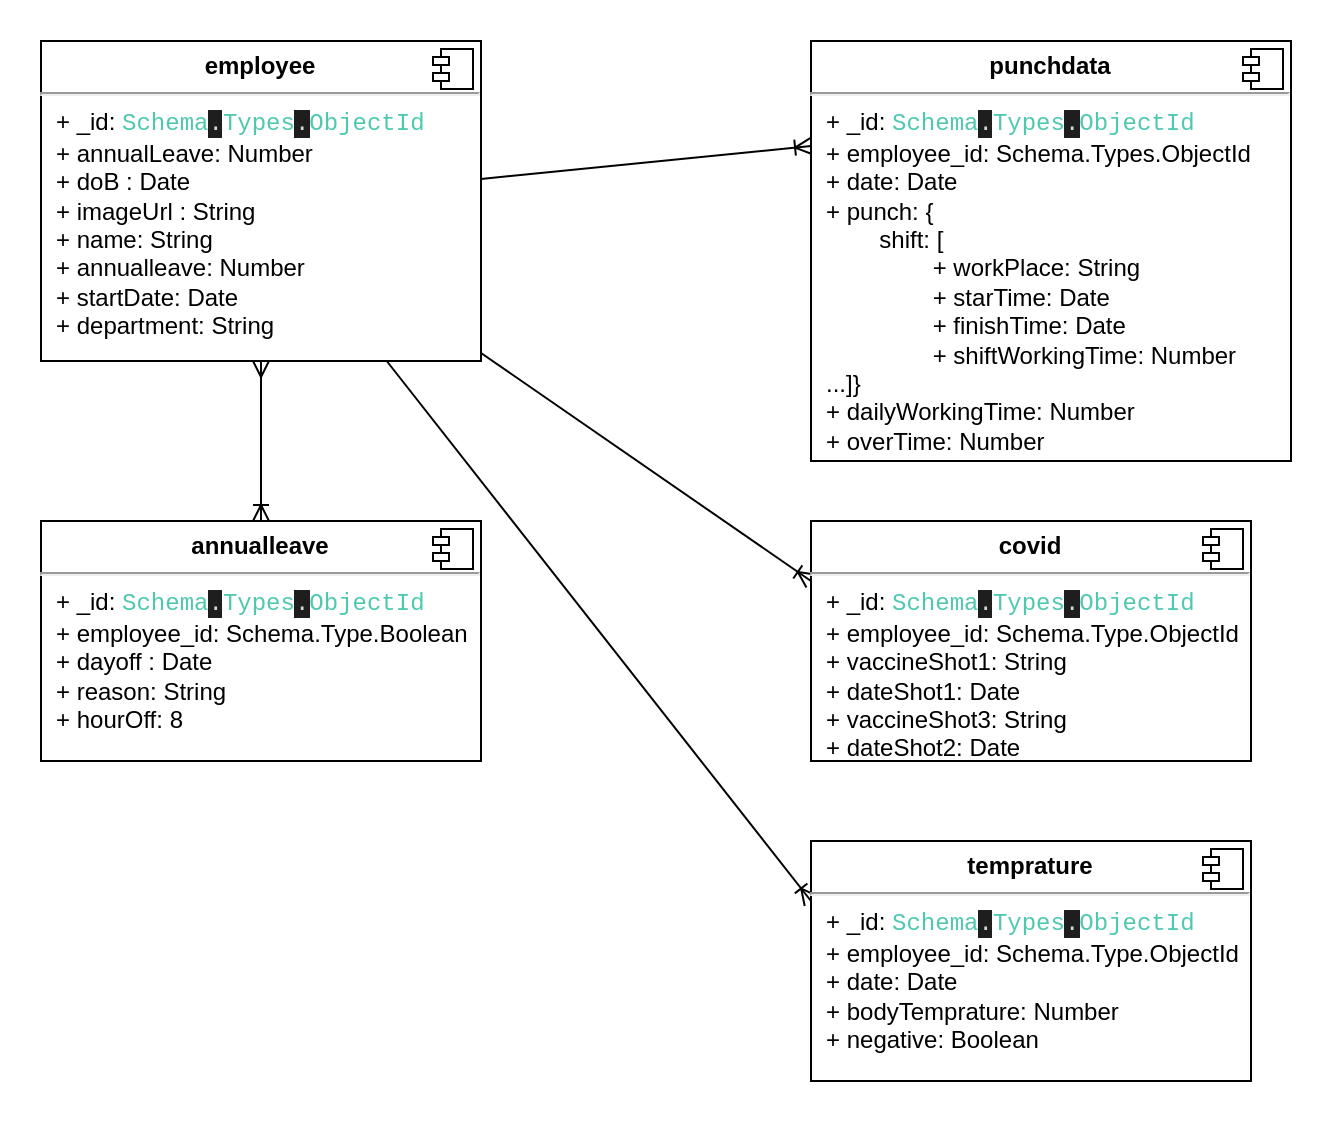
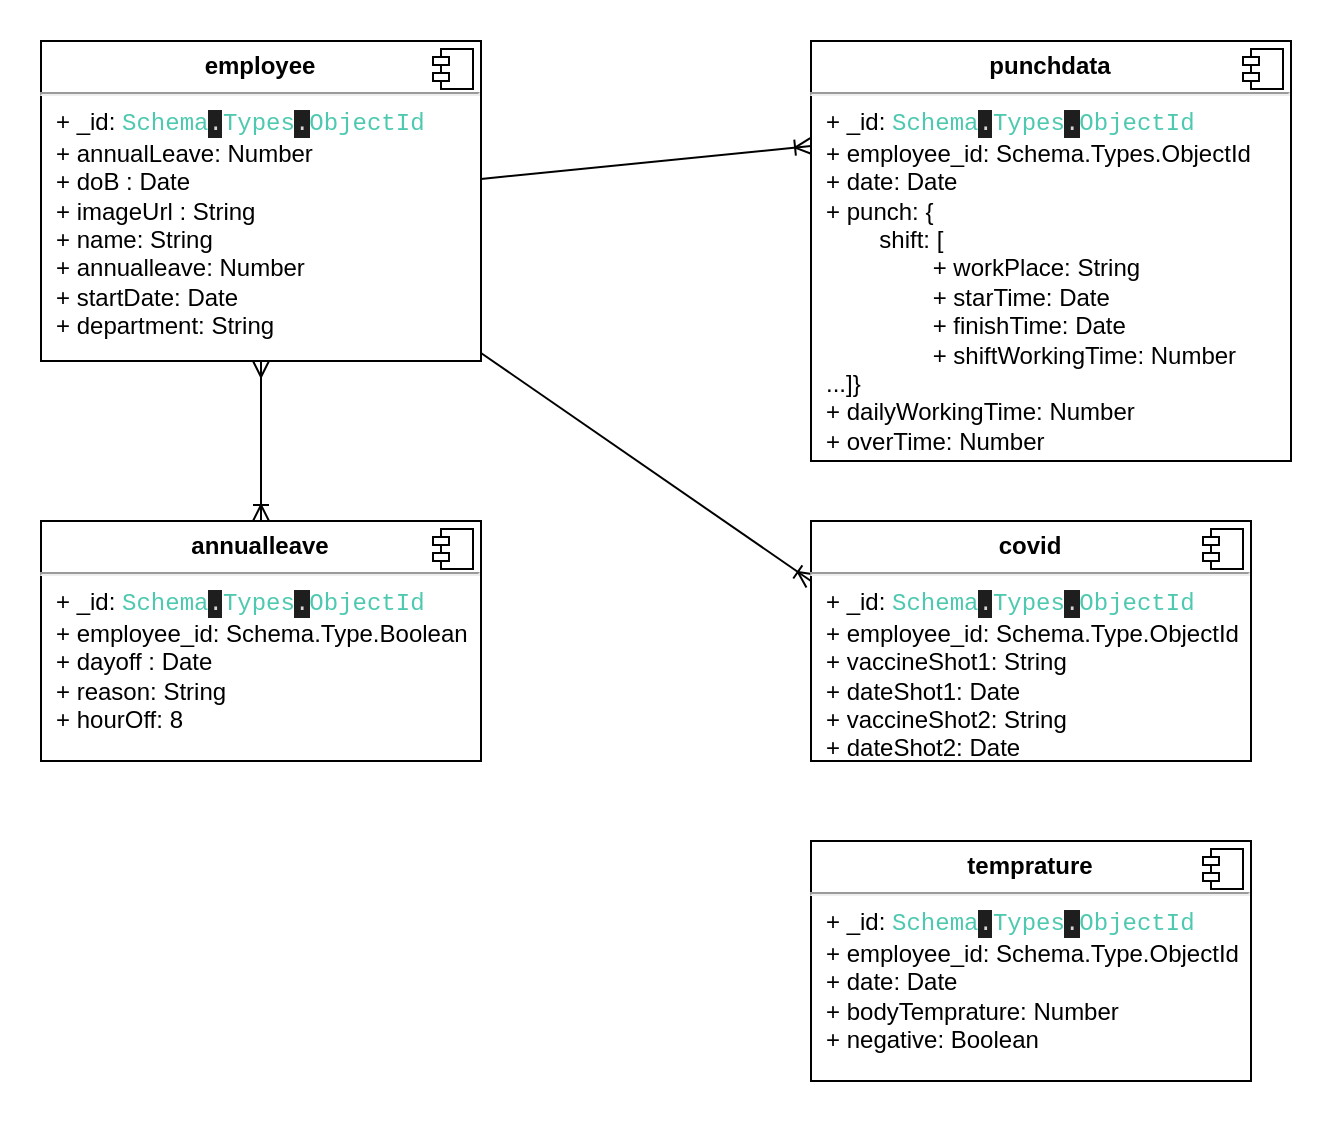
node "covid + _id: Schema.Types.ObjectId + employee_id: Schema.Type.ObjectId + vaccineShot1: String + dateShot1: Date + vaccineShot3: String + dateShot2: Date": label "covid + _id: Schema.Types.ObjectId + employee_id: Schema.Type.ObjectId + vaccineShot1: String + dateShot1: Date + vaccineShot3: String + dateShot2: Date" -> "covid + _id: Schema.Types.ObjectId + employee_id: Schema.Type.ObjectId + vaccineShot1: String + dateShot1: Date + vaccineShot2: String + dateShot2: Date"
edge "employee + _id: Schema.Types.ObjectId + annualLeave: Number + doB : Date + imageUrl : String + name: String + annualleave: Number + startDate: Date + department: String" -> "temprature + _id: Schema.Types.ObjectId + employee_id: Schema.Type.ObjectId + date: Date + bodyTemprature: Number + negative: Boolean": removed
